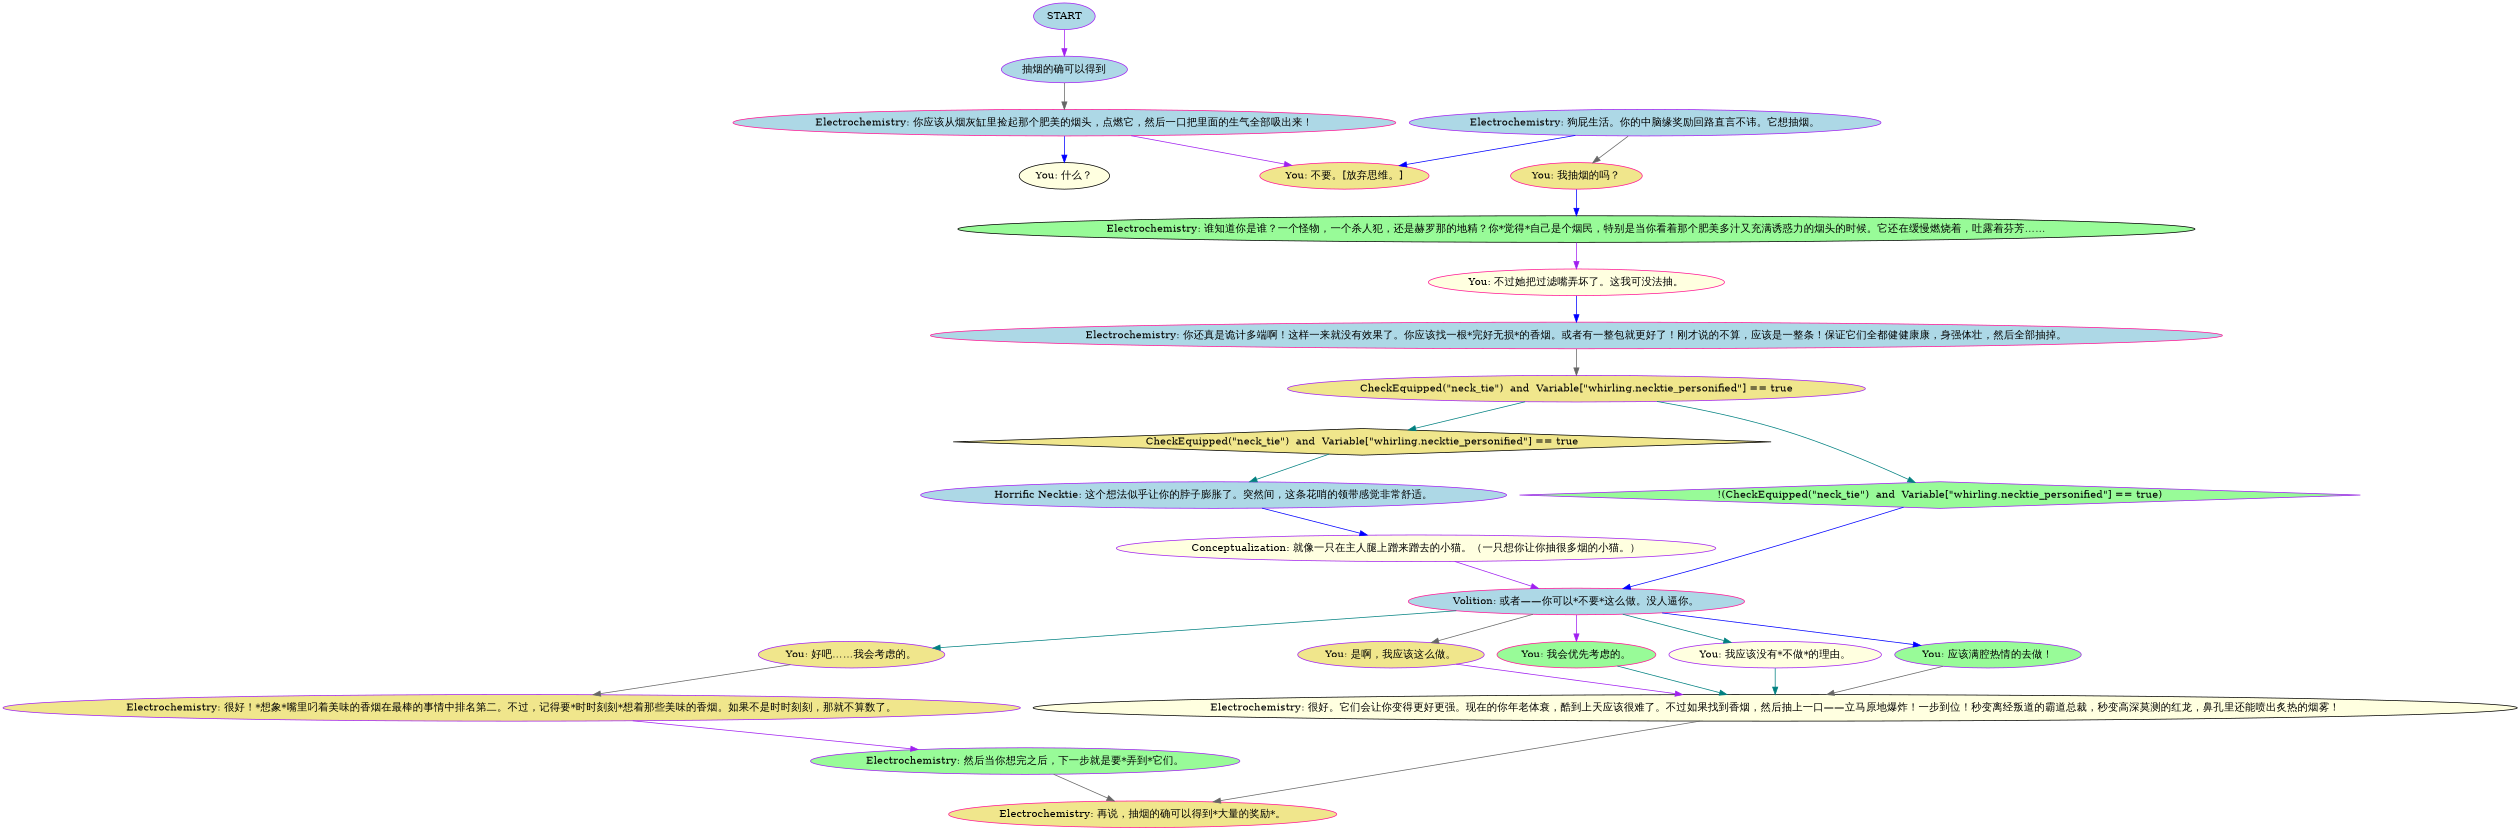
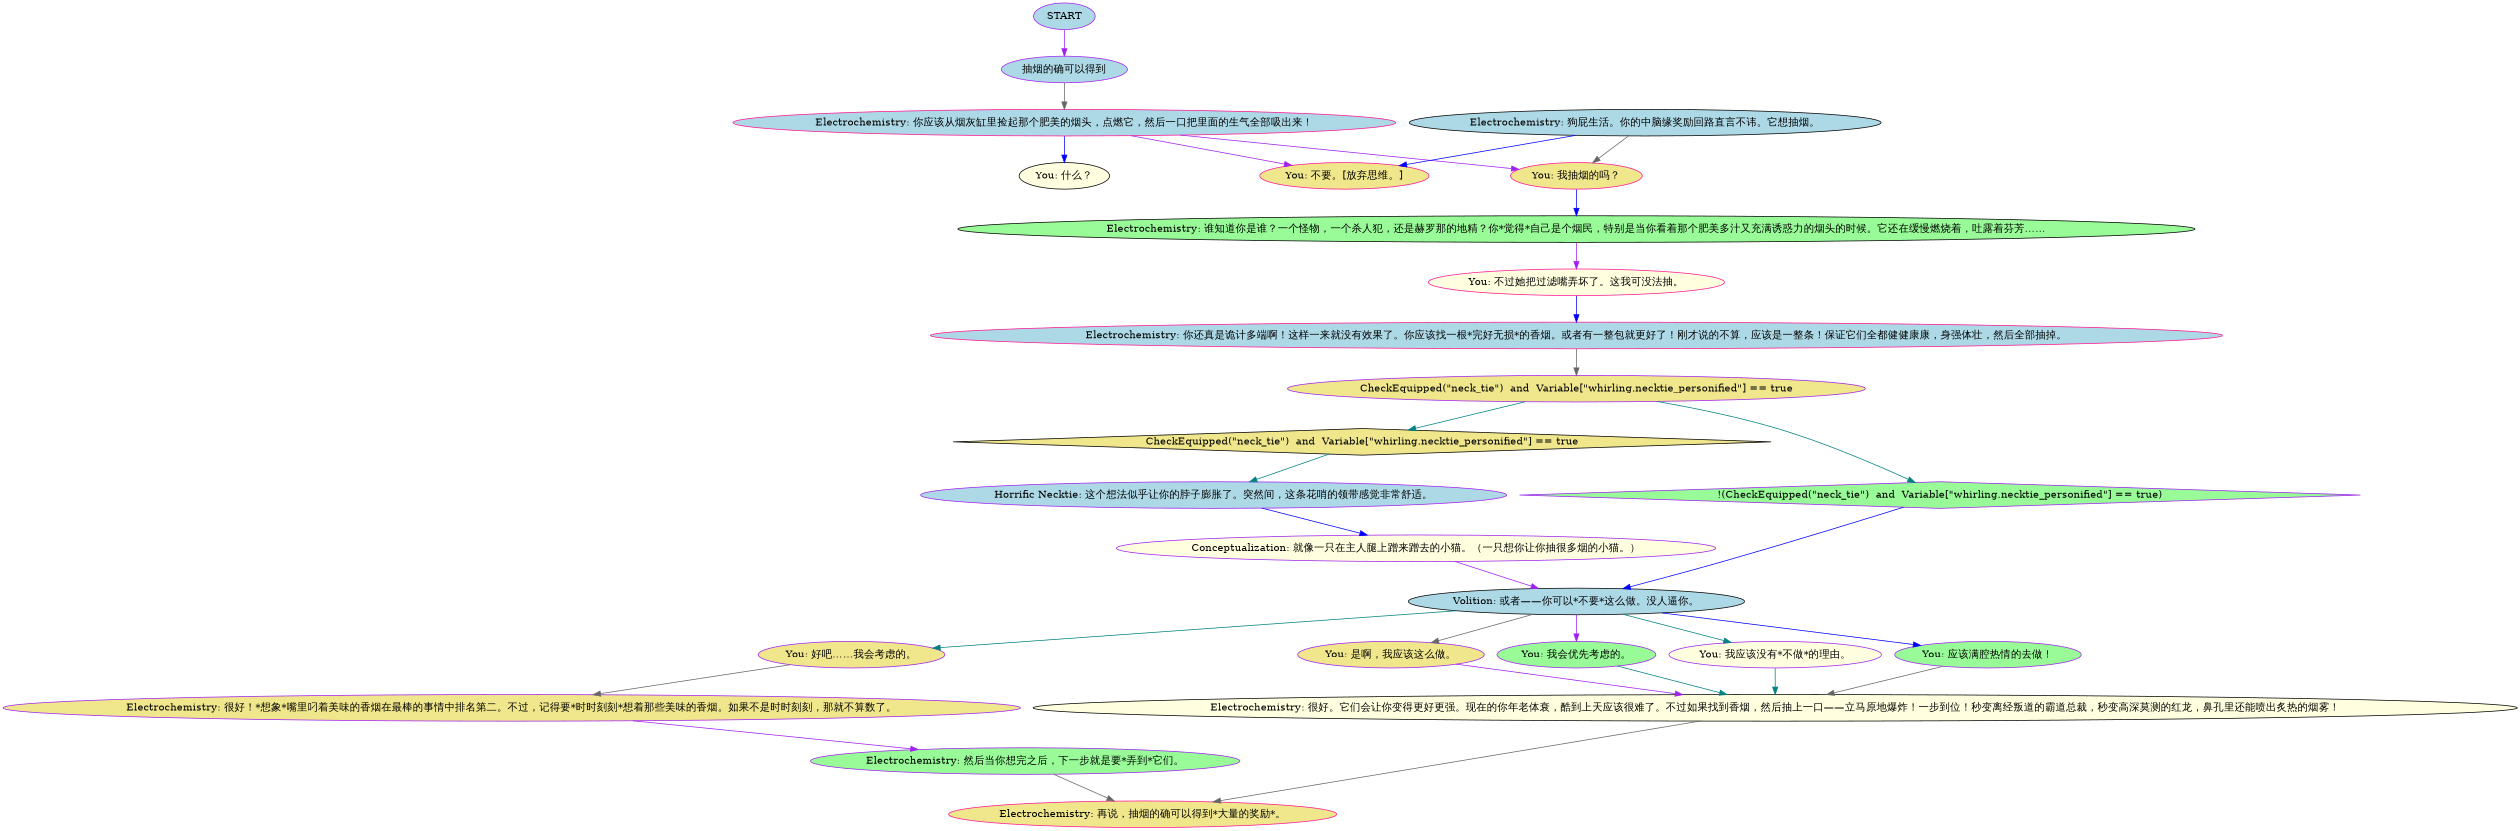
node "Electrochemistry: 狗屁生活。你的中脑缘奖励回路直言不讳。它想抽烟。": color purple -> black
edge "Electrochemistry: 你应该从烟灰缸里捡起那个肥美的烟头，点燃它，然后一口把里面的生气全部吸出来！" -> "You: 我抽烟的吗？": added
node "Volition: 或者——你可以*不要*这么做。没人逼你。": color deeppink -> black
node "You: 我会优先考虑的。": color deeppink -> purple
